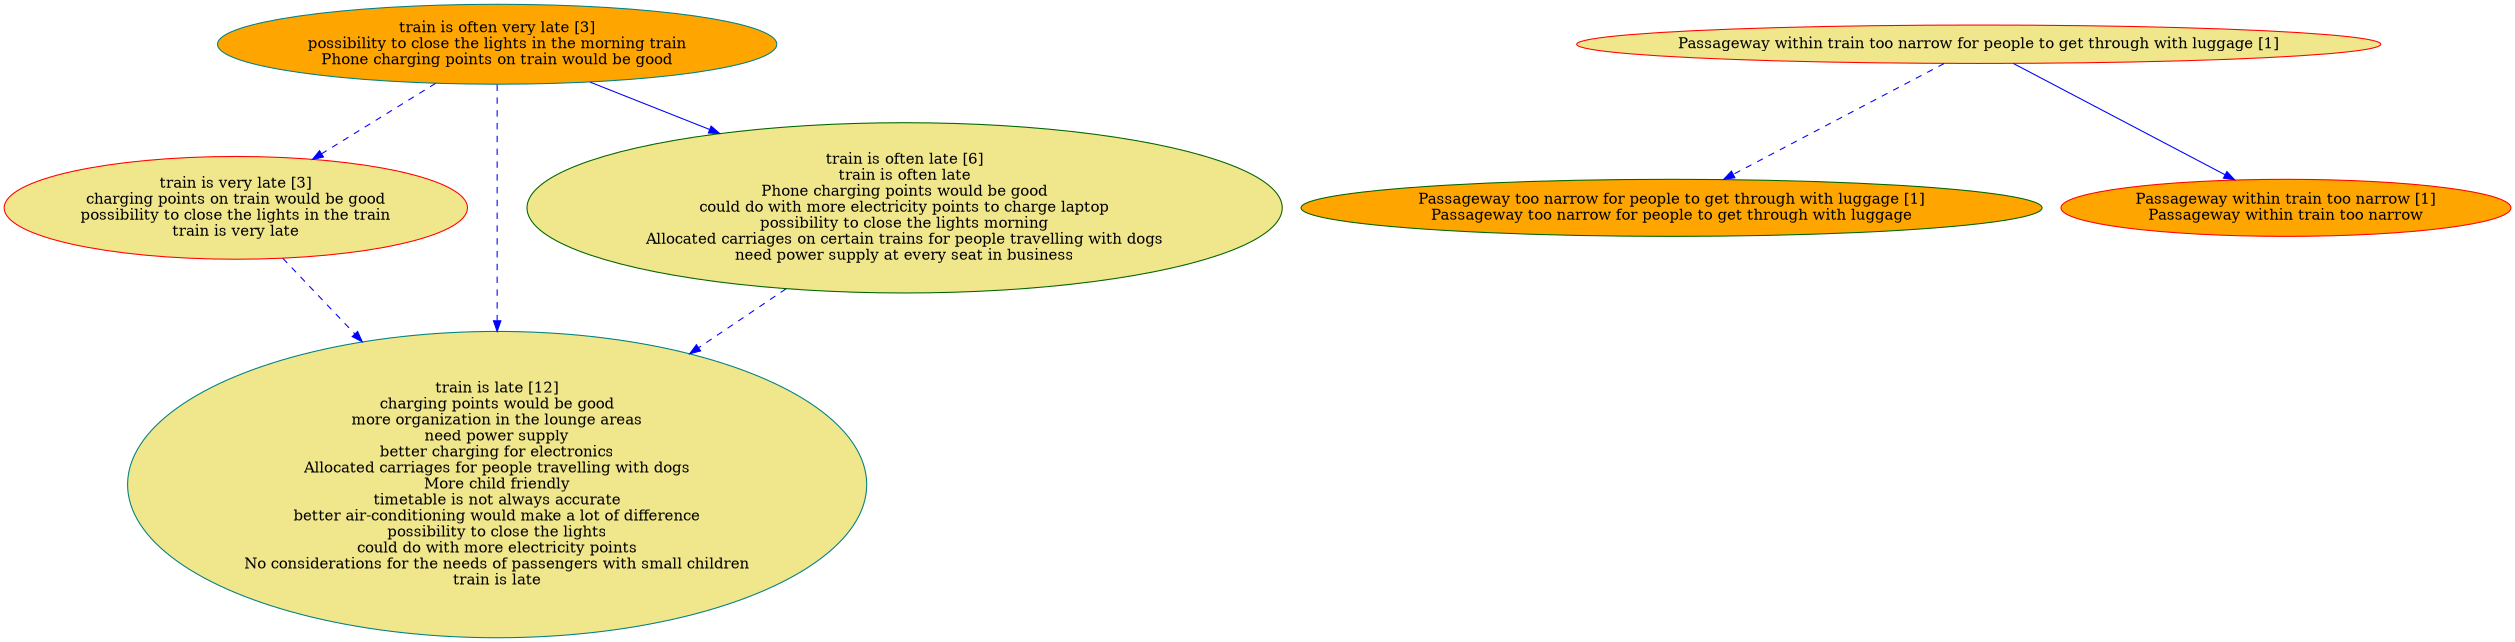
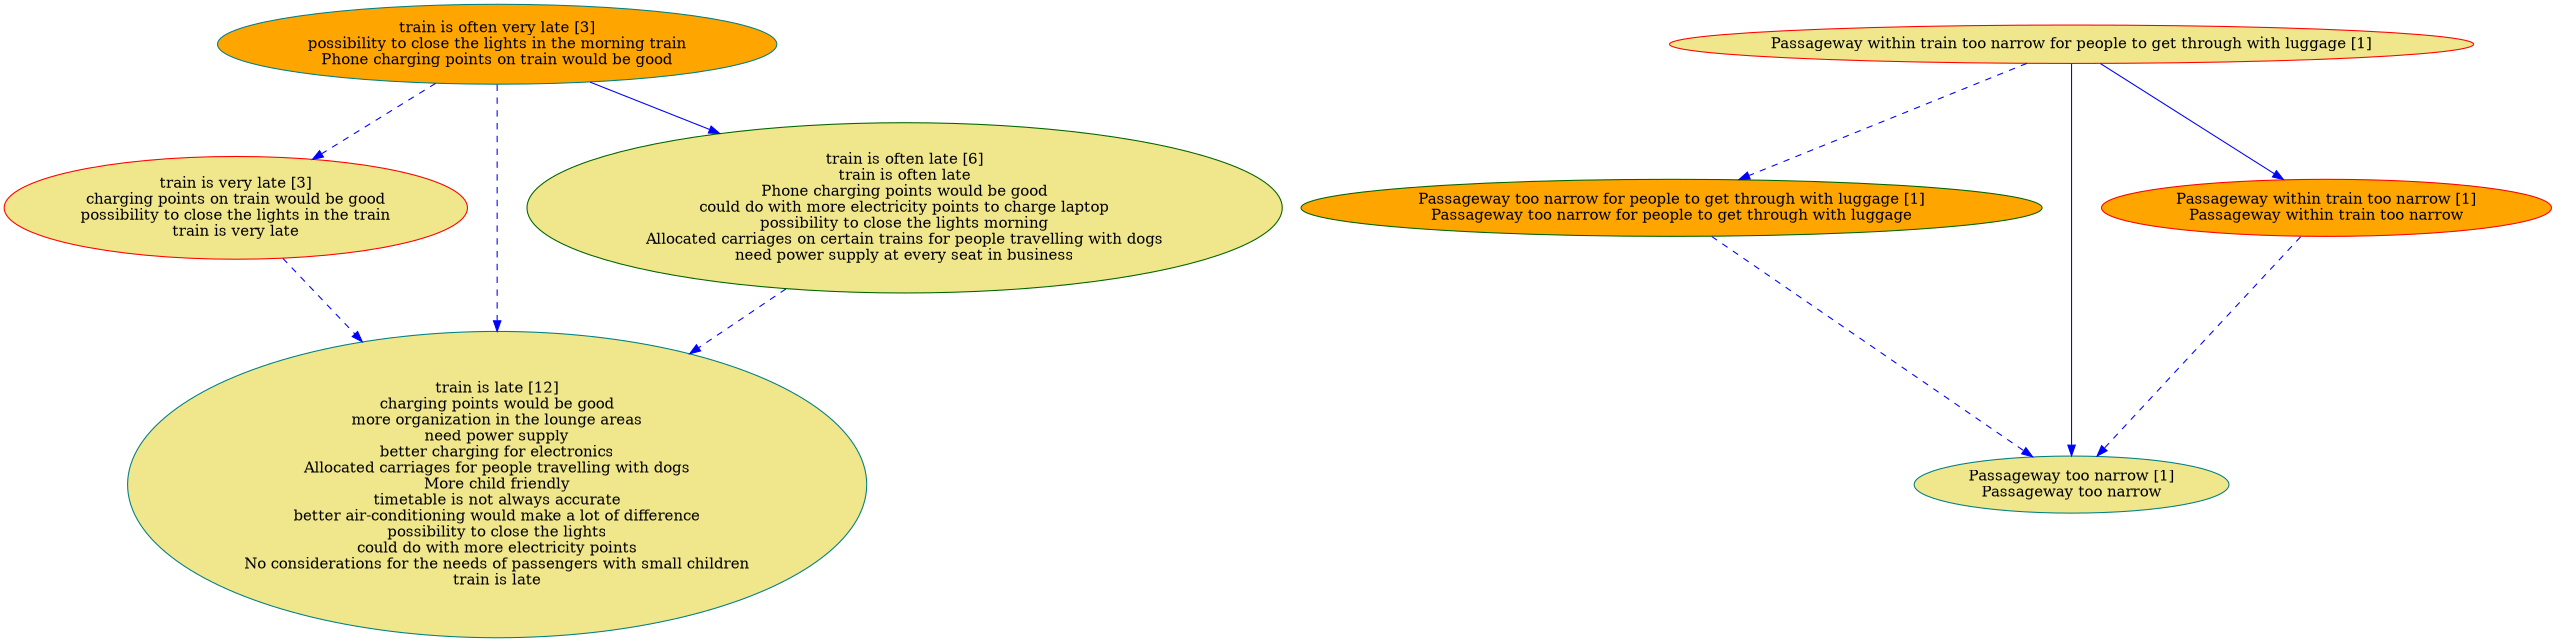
node "Passageway too narrow [1] Passageway too narrow": added
